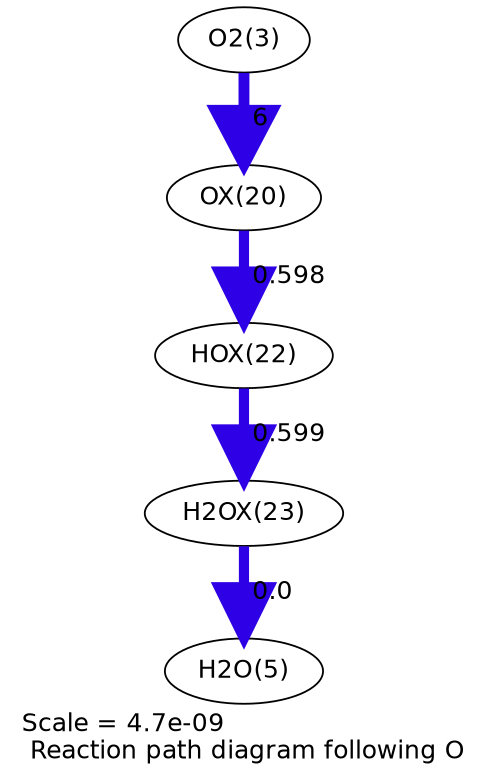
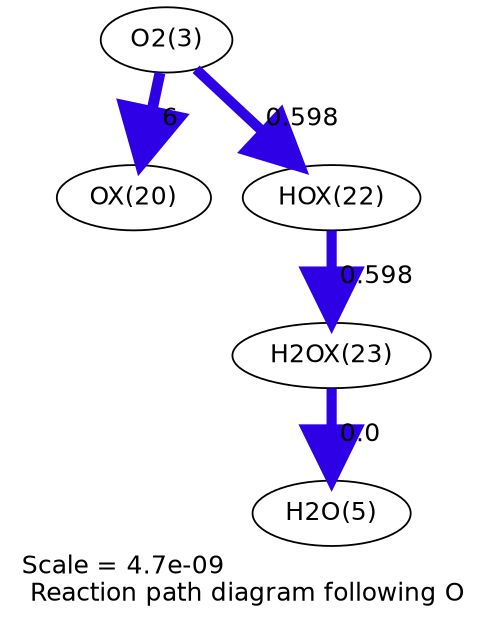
edge "OX(20)" -> "HOX(22)": now "O2(3)" -> "HOX(22)"
edge "HOX(22)" -> "H2OX(23)": label " 0.599" -> " 0.598"
